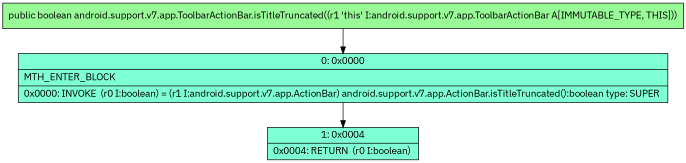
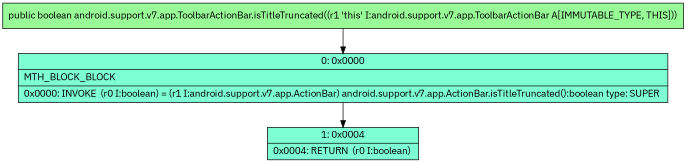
node "0: 0x0000": text "MTH_ENTER_BLOCK" -> "MTH_BLOCK_BLOCK"
